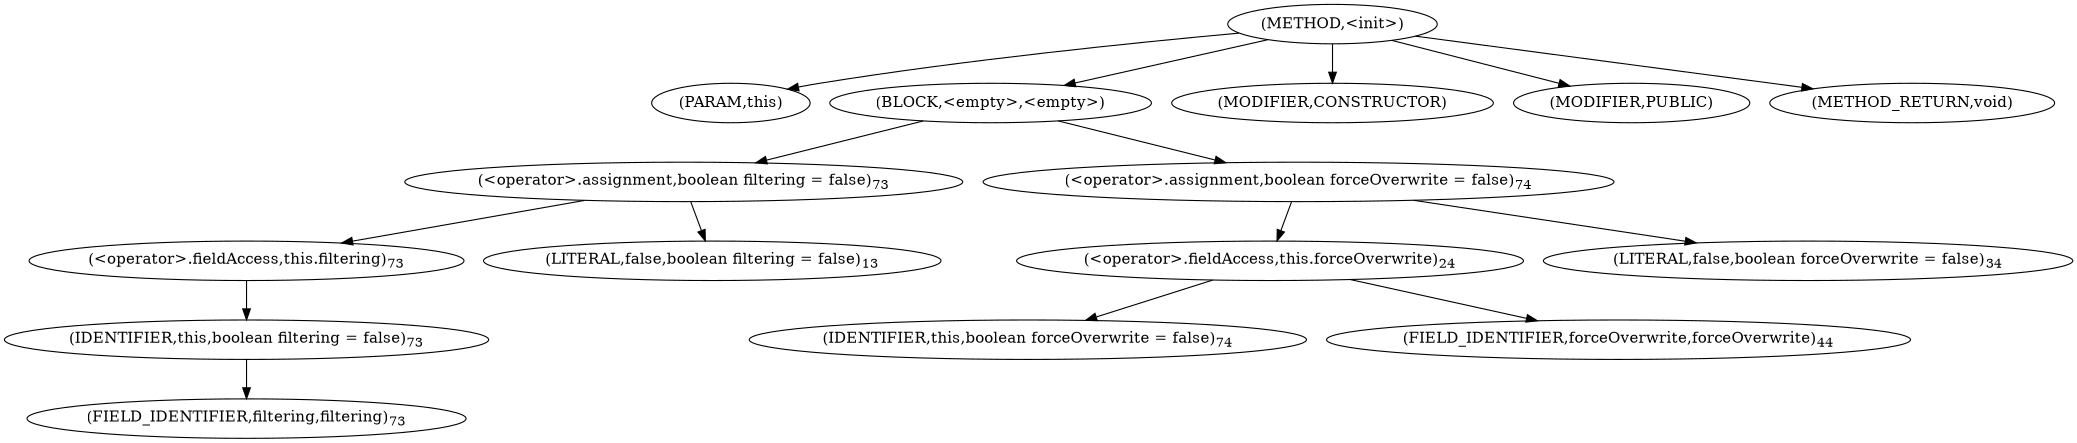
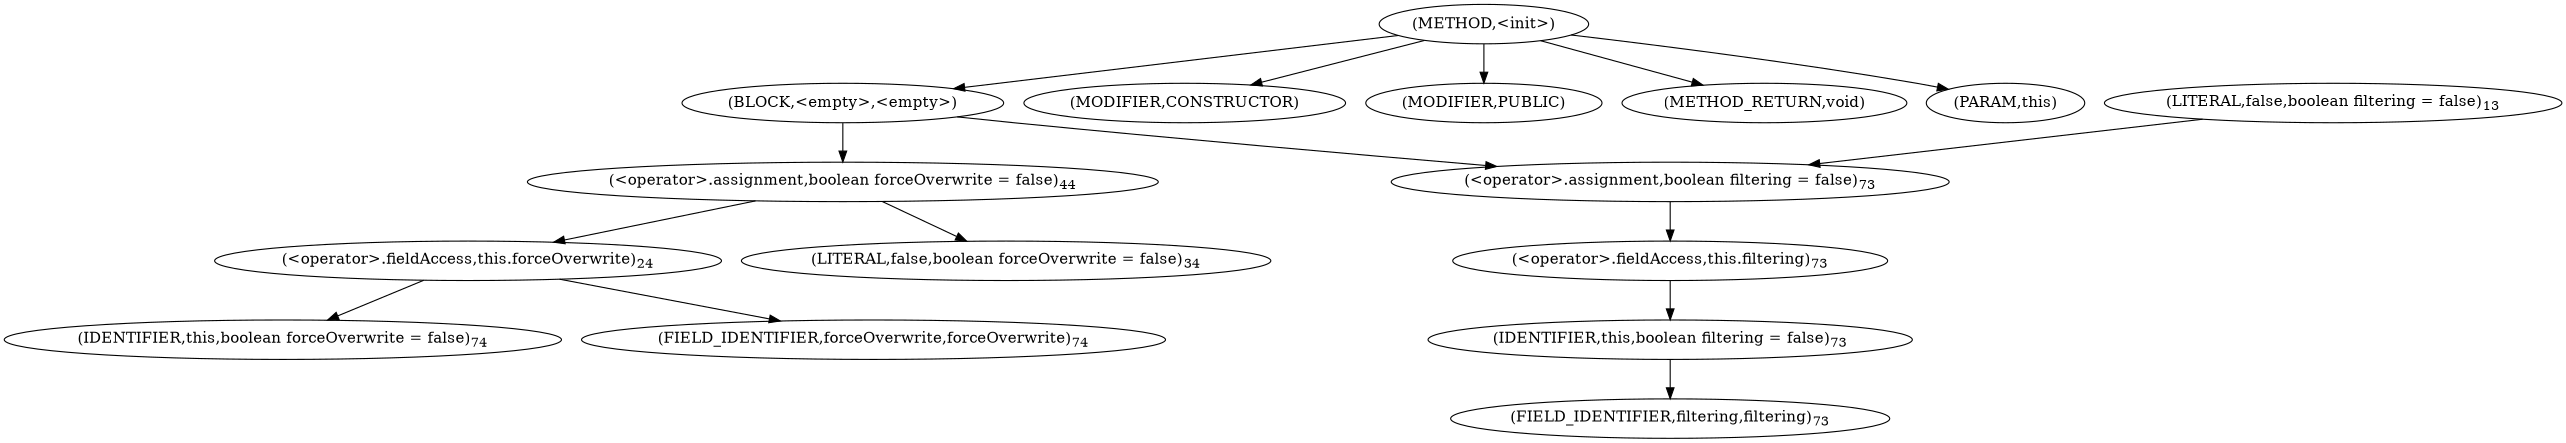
node "(<operator>.assignment,boolean forceOverwrite = false)": text "74" -> "44"
edge "(<operator>.assignment,boolean filtering = false)" -> "(LITERAL,false,boolean filtering = false)": reversed
node "(FIELD_IDENTIFIER,forceOverwrite,forceOverwrite)": text "44" -> "74"
